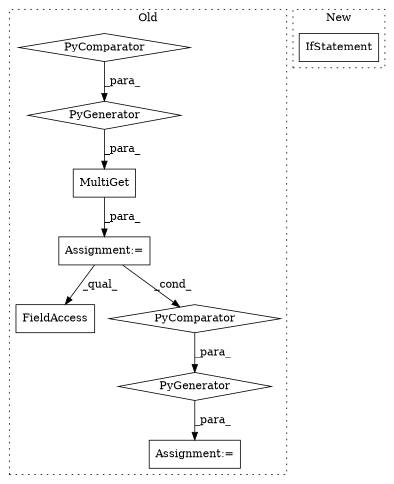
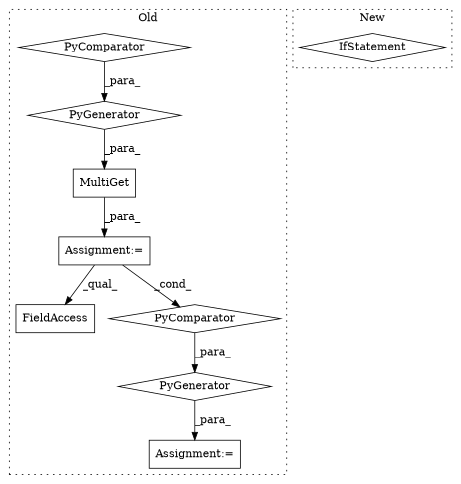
node "IfStatement": shape box -> diamond
